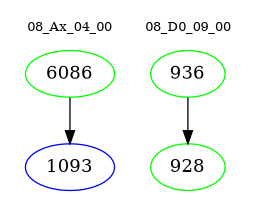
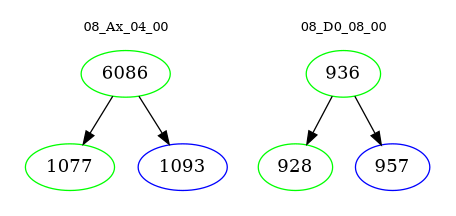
cluster "08_D0_09_00": label "08_D0_09_00" -> "08_D0_08_00"
node "1077": added
node "957": added
